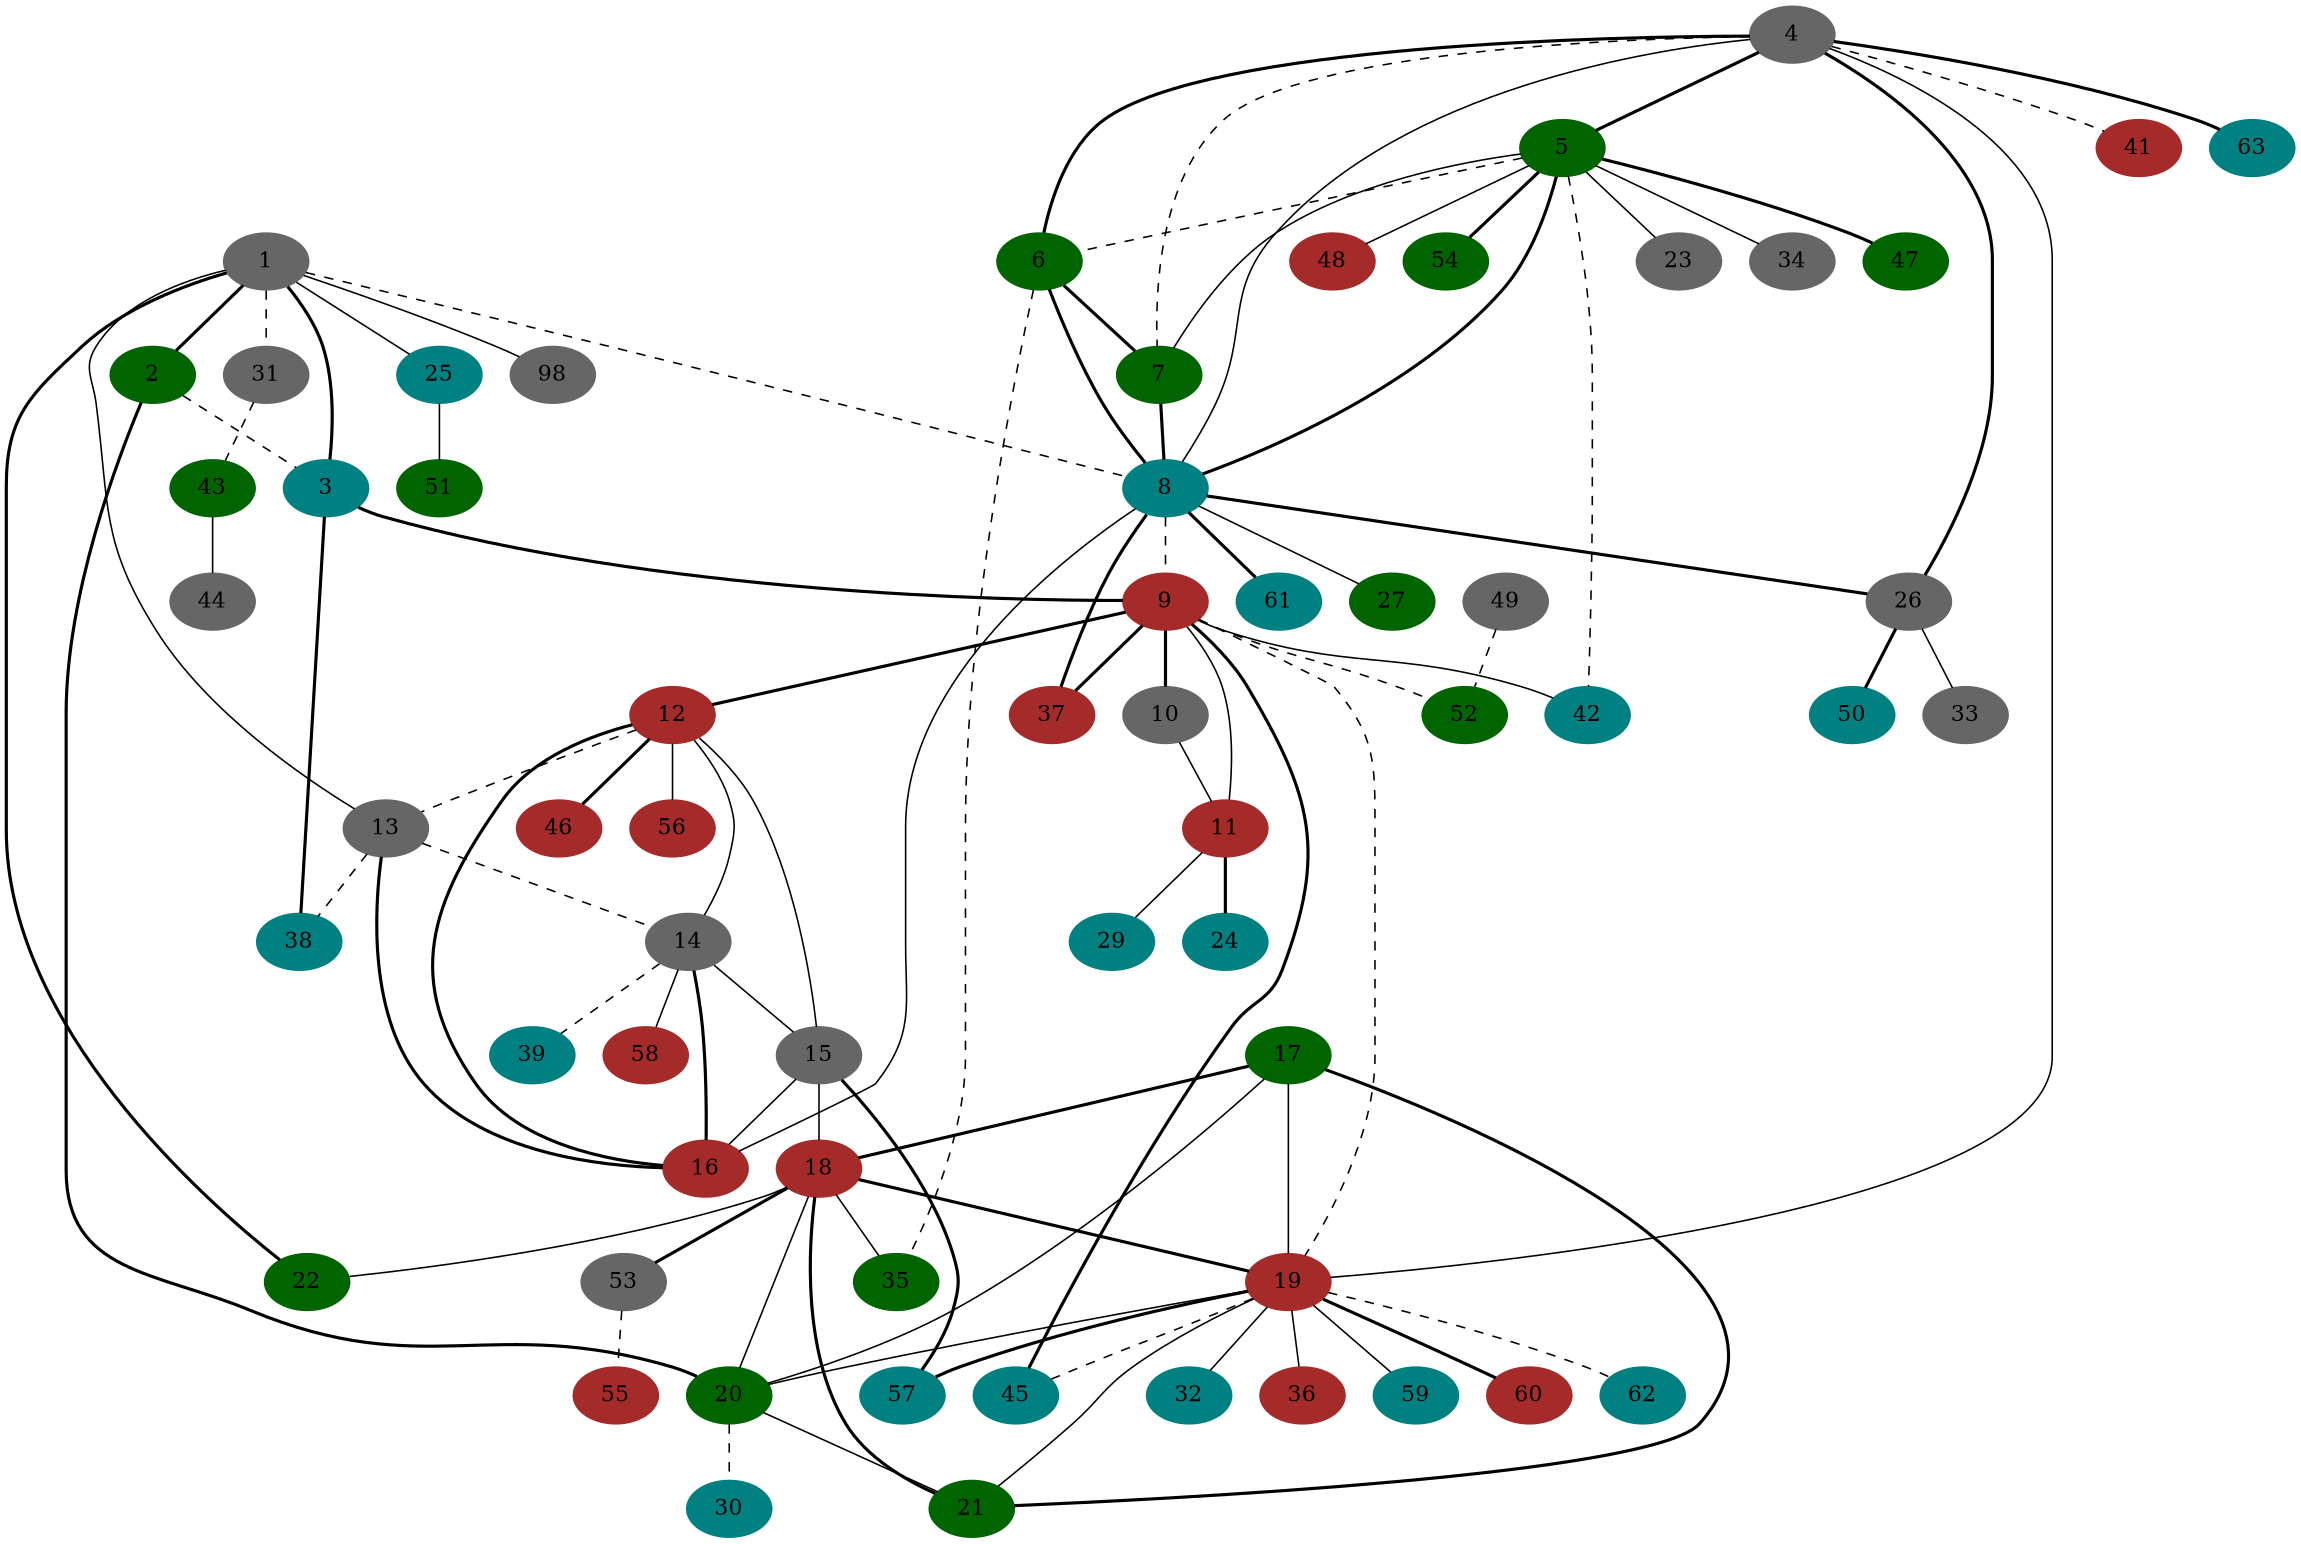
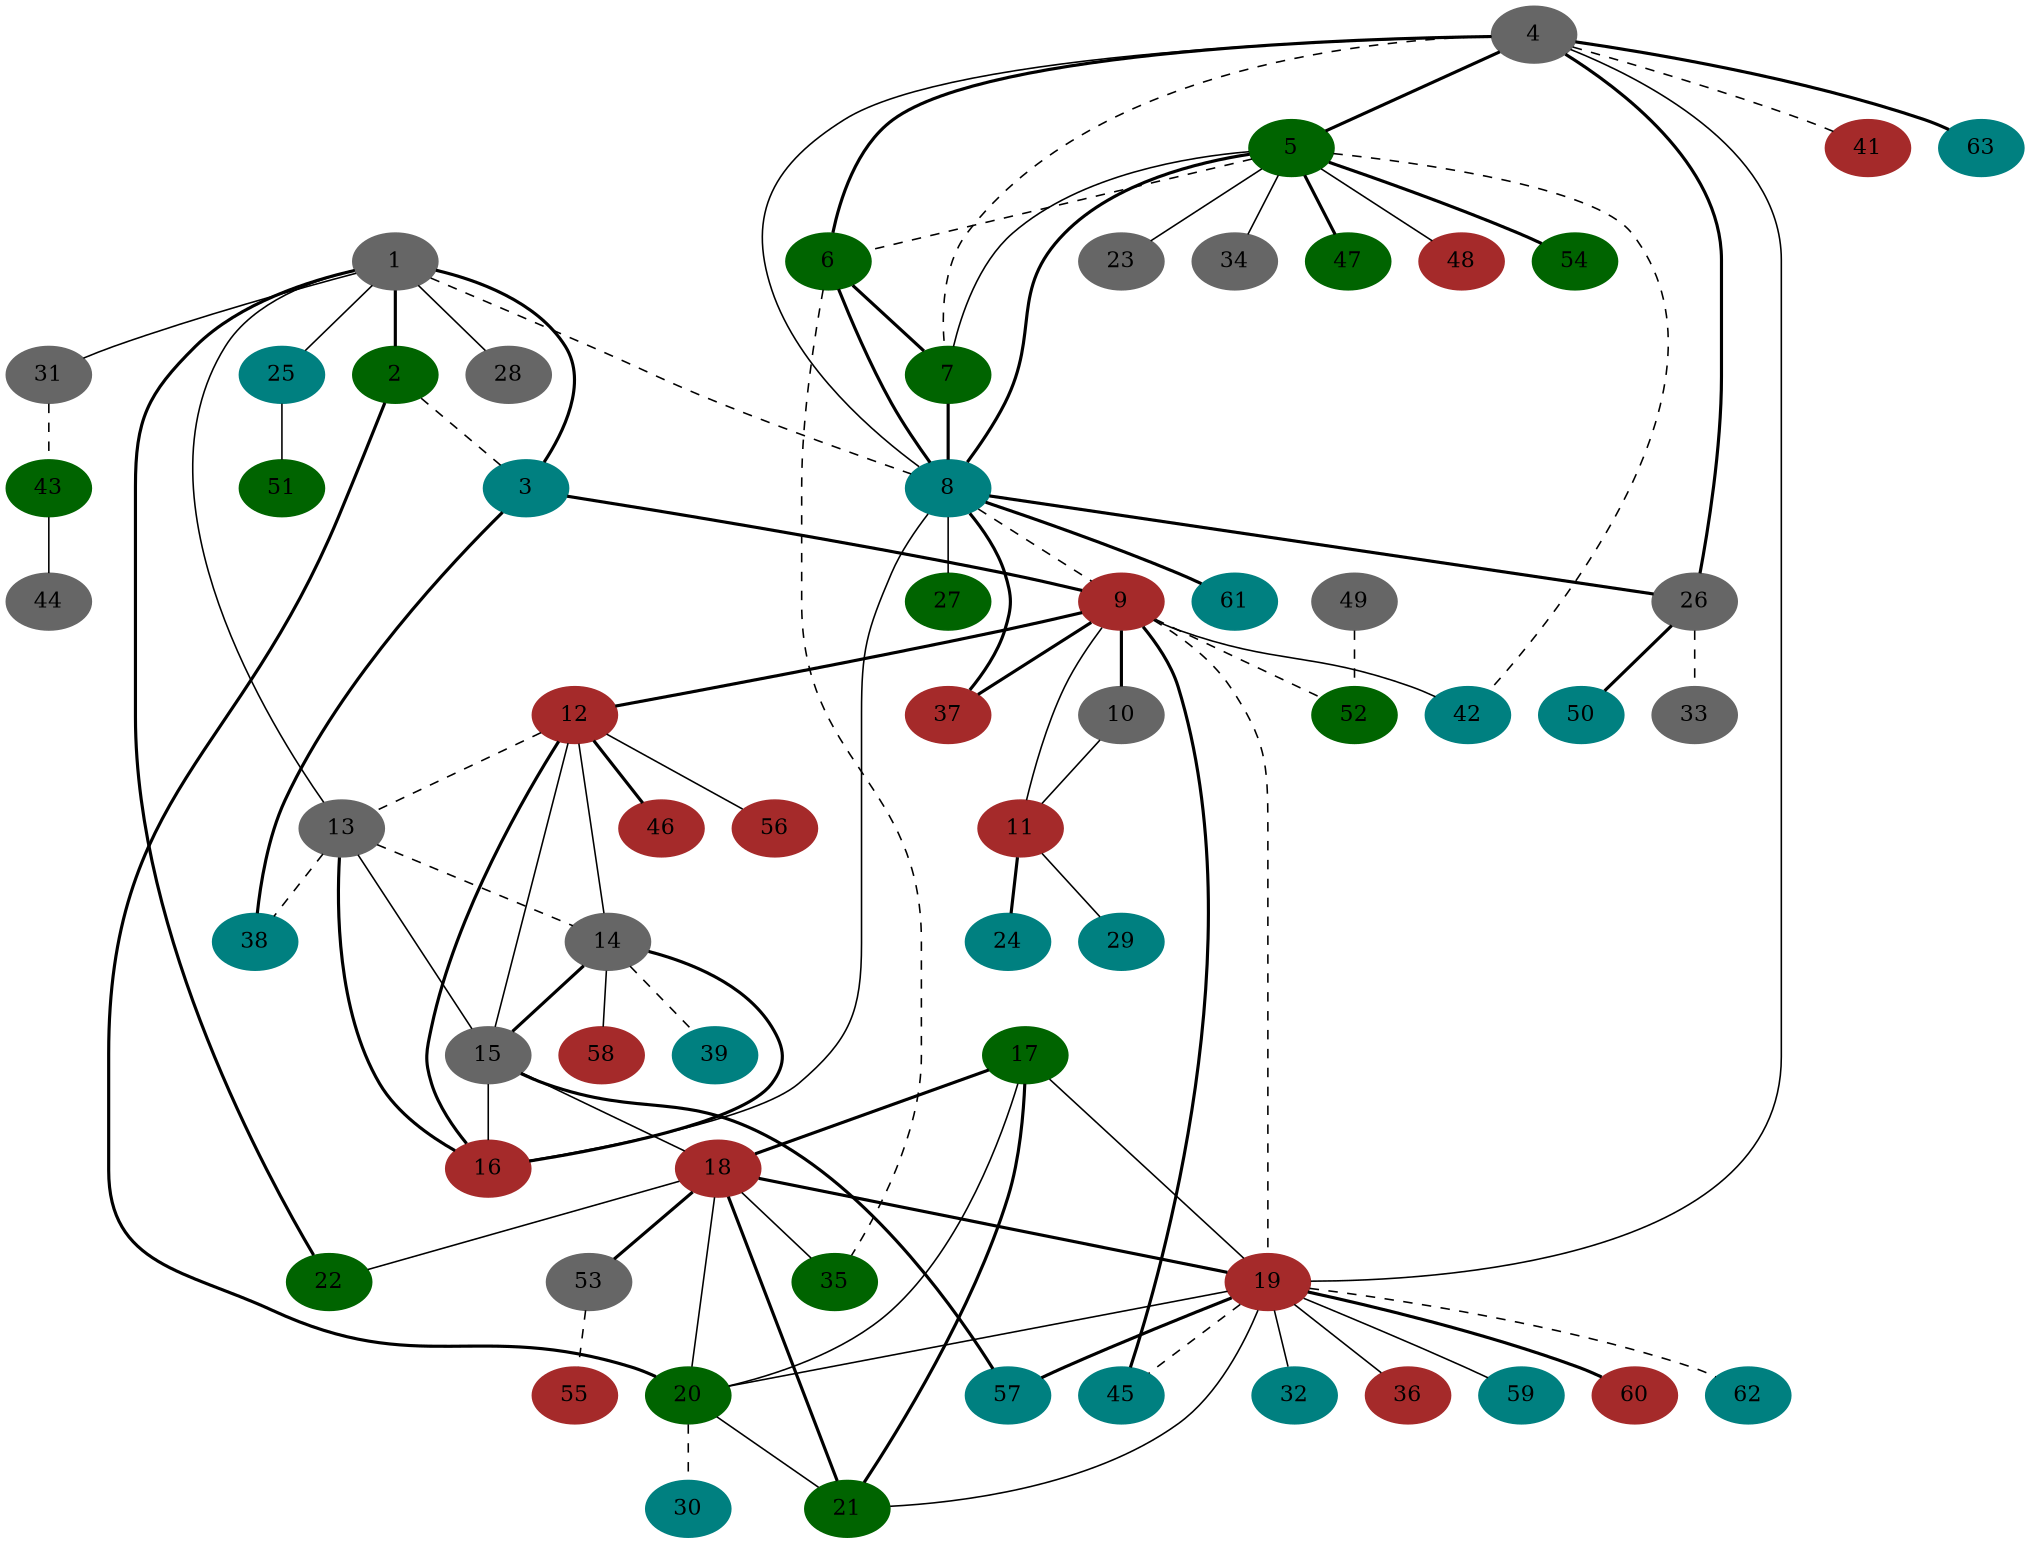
edge "1" -- "31": style dashed -> solid
node "98": label "98" -> "28"
edge "26" -- "33": style solid -> dashed
edge "13" -- "15": added
edge "14" -- "15": style solid -> bold
